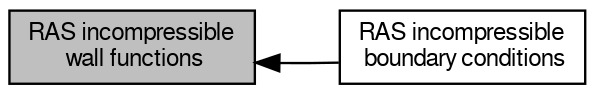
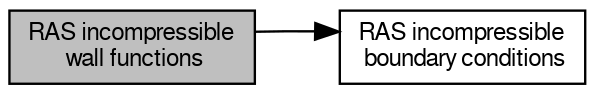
edge "RAS incompressible boundary conditions" -> "RAS incompressible wall functions": reversed
